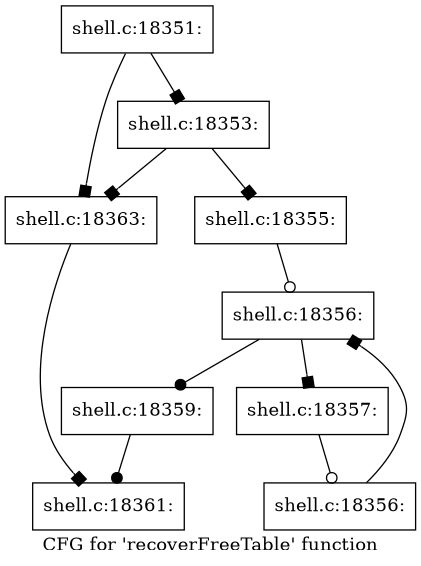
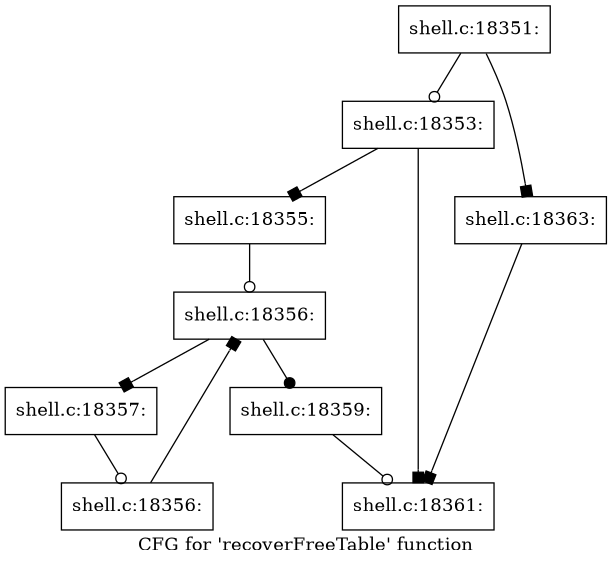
edge "shell.c:18351:" -> "shell.c:18353:": arrowhead box -> odot
edge "shell.c:18353:" -> "shell.c:18363:": now "shell.c:18353:" -> "shell.c:18361:"
edge "shell.c:18359:" -> "shell.c:18361:": arrowhead dot -> odot
